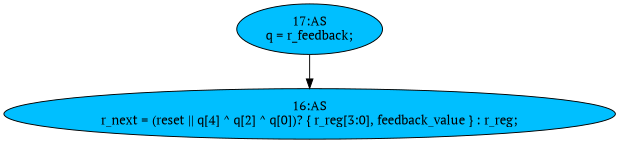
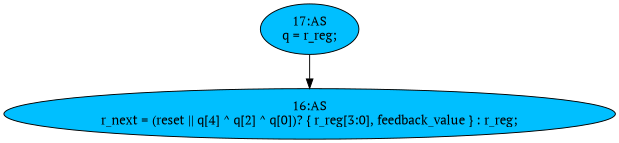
node "17:AS q = r_feedback;": label "17:AS q = r_feedback;" -> "17:AS q = r_reg;"
